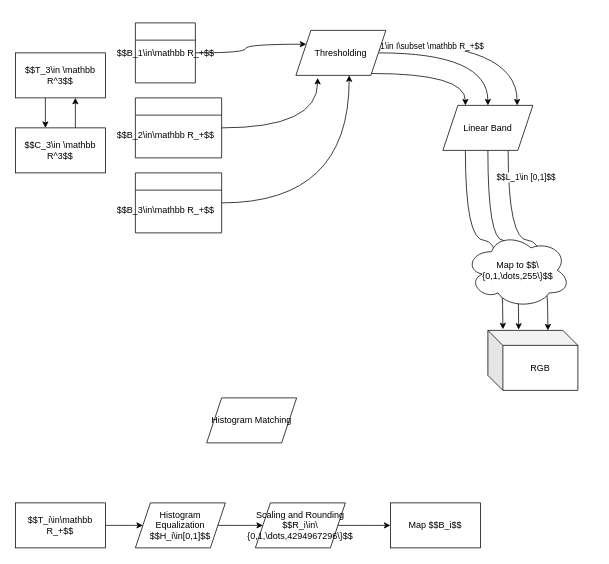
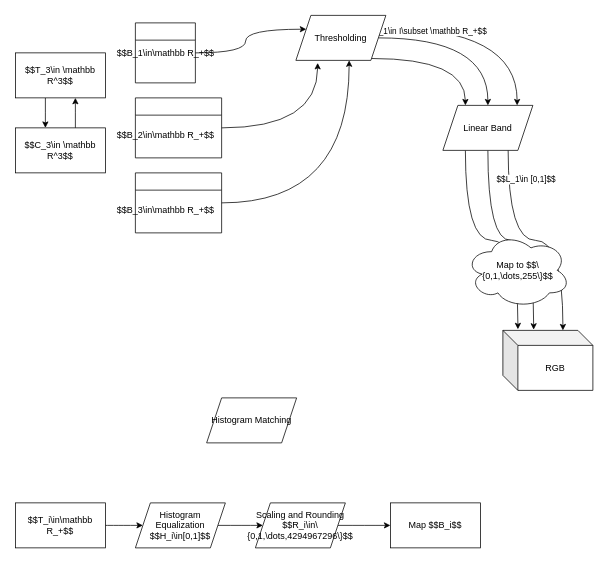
node "Thresholding": moved (341, 53) -> (341, 38)
node "RGB": moved (533, 360) -> (548, 360)
